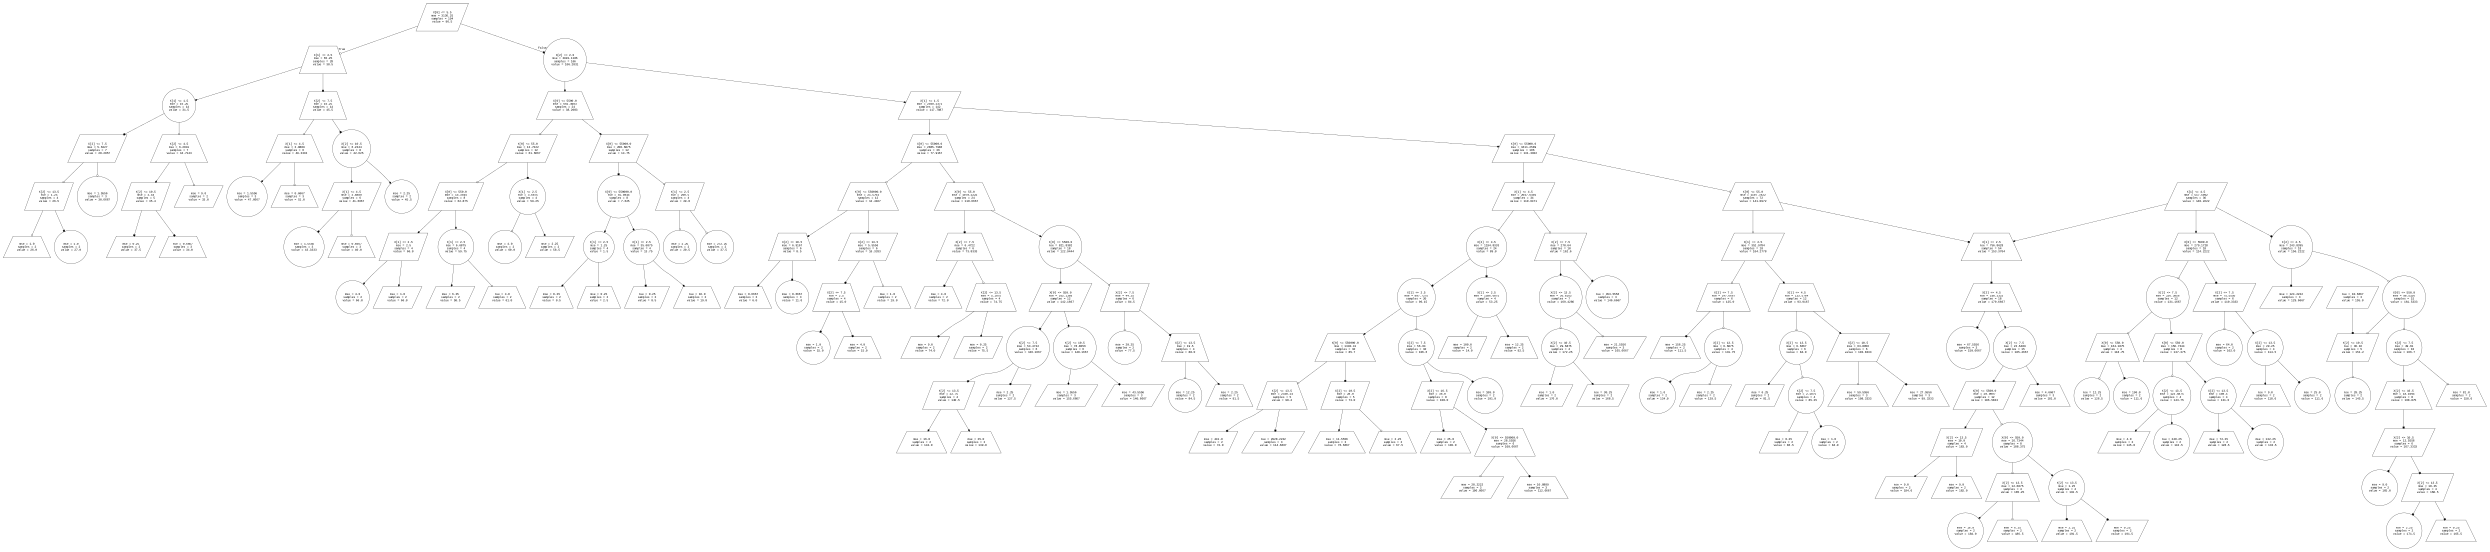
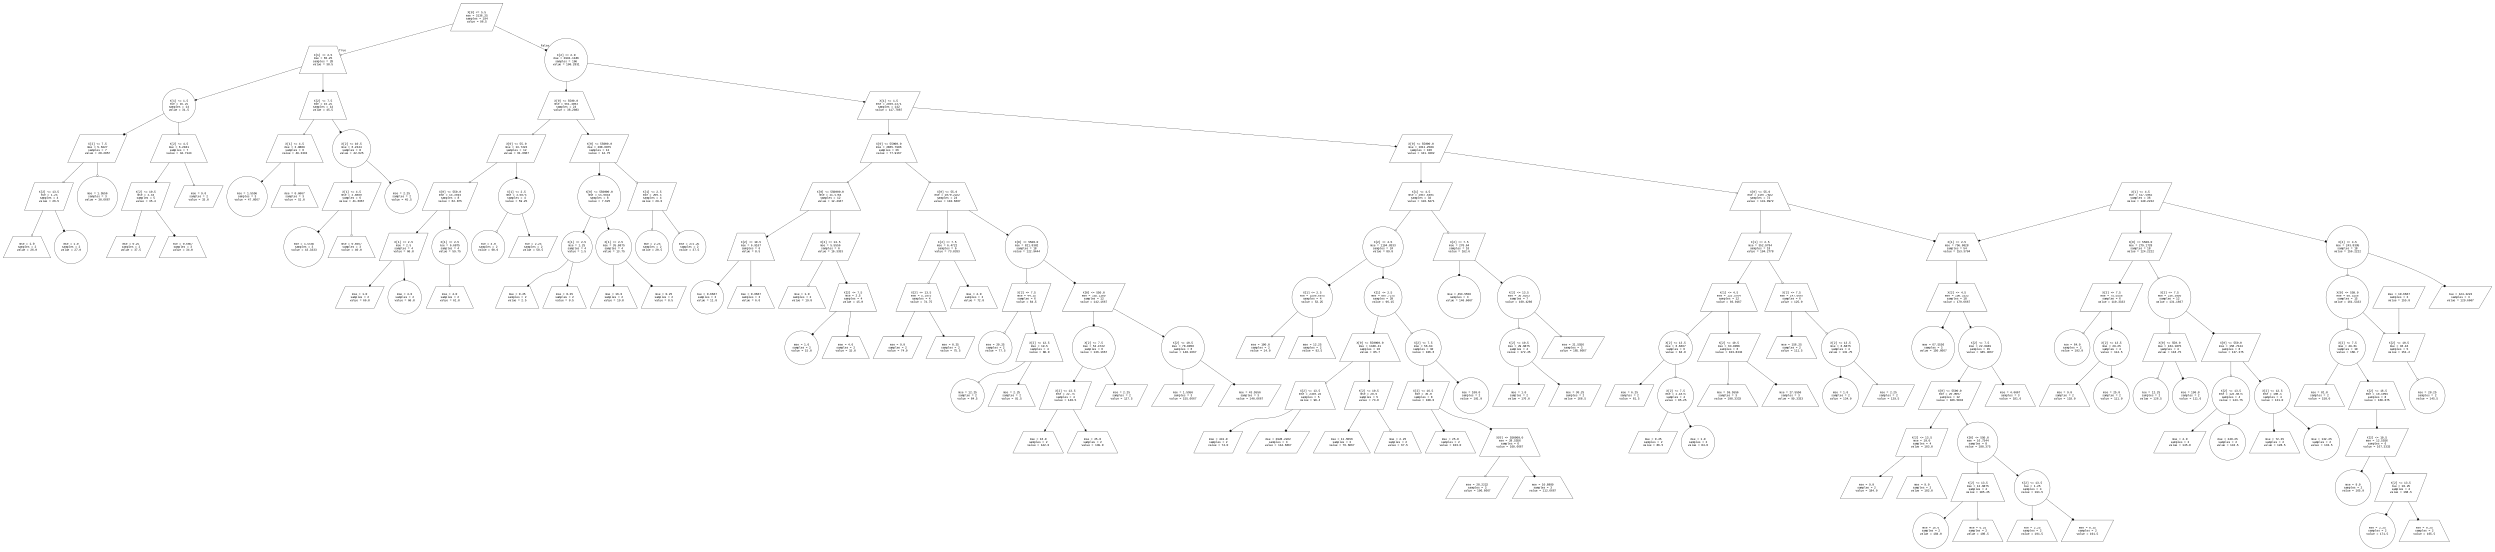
node "X[0] <= 5500.0 mse = 279.1728 samples = 18 value = 124.2222": shape trapezium -> parallelogram
node "mse = 6.25 samples = 2 value = 58.5": removed
